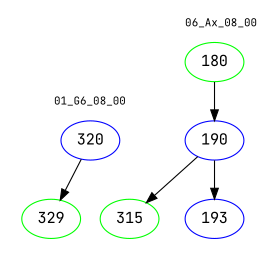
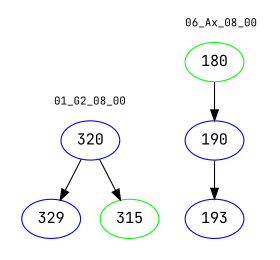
cluster "01_G6_08_00": label "01_G6_08_00" -> "01_G2_08_00"
edge "190" -> "315": now "320" -> "315"
node "329": color green -> blue
